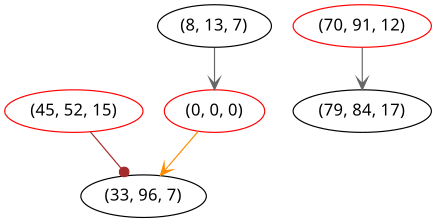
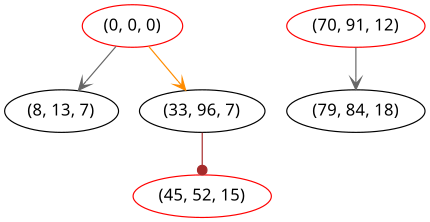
edge "(8, 13, 7)" -> "(0, 0, 0)": reversed
node "(79, 84, 17)": label "(79, 84, 17)" -> "(79, 84, 18)"
edge "(45, 52, 15)" -> "(33, 96, 7)": reversed
